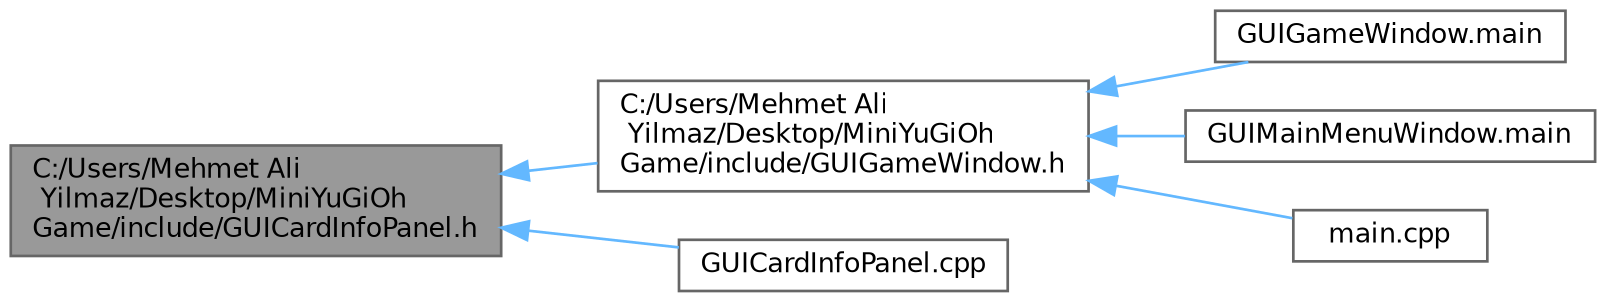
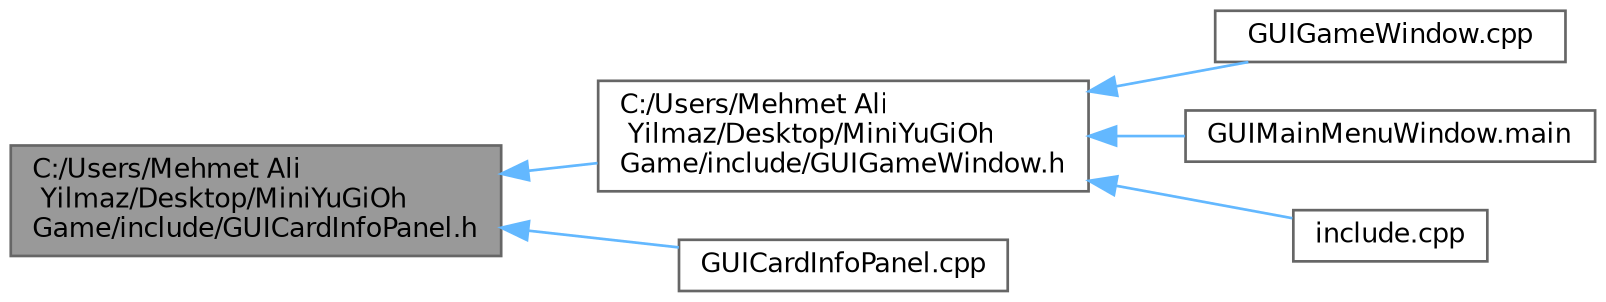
node "GUIGameWindow.main": label "GUIGameWindow.main" -> "GUIGameWindow.cpp"
node "main.cpp": label "main.cpp" -> "include.cpp"
